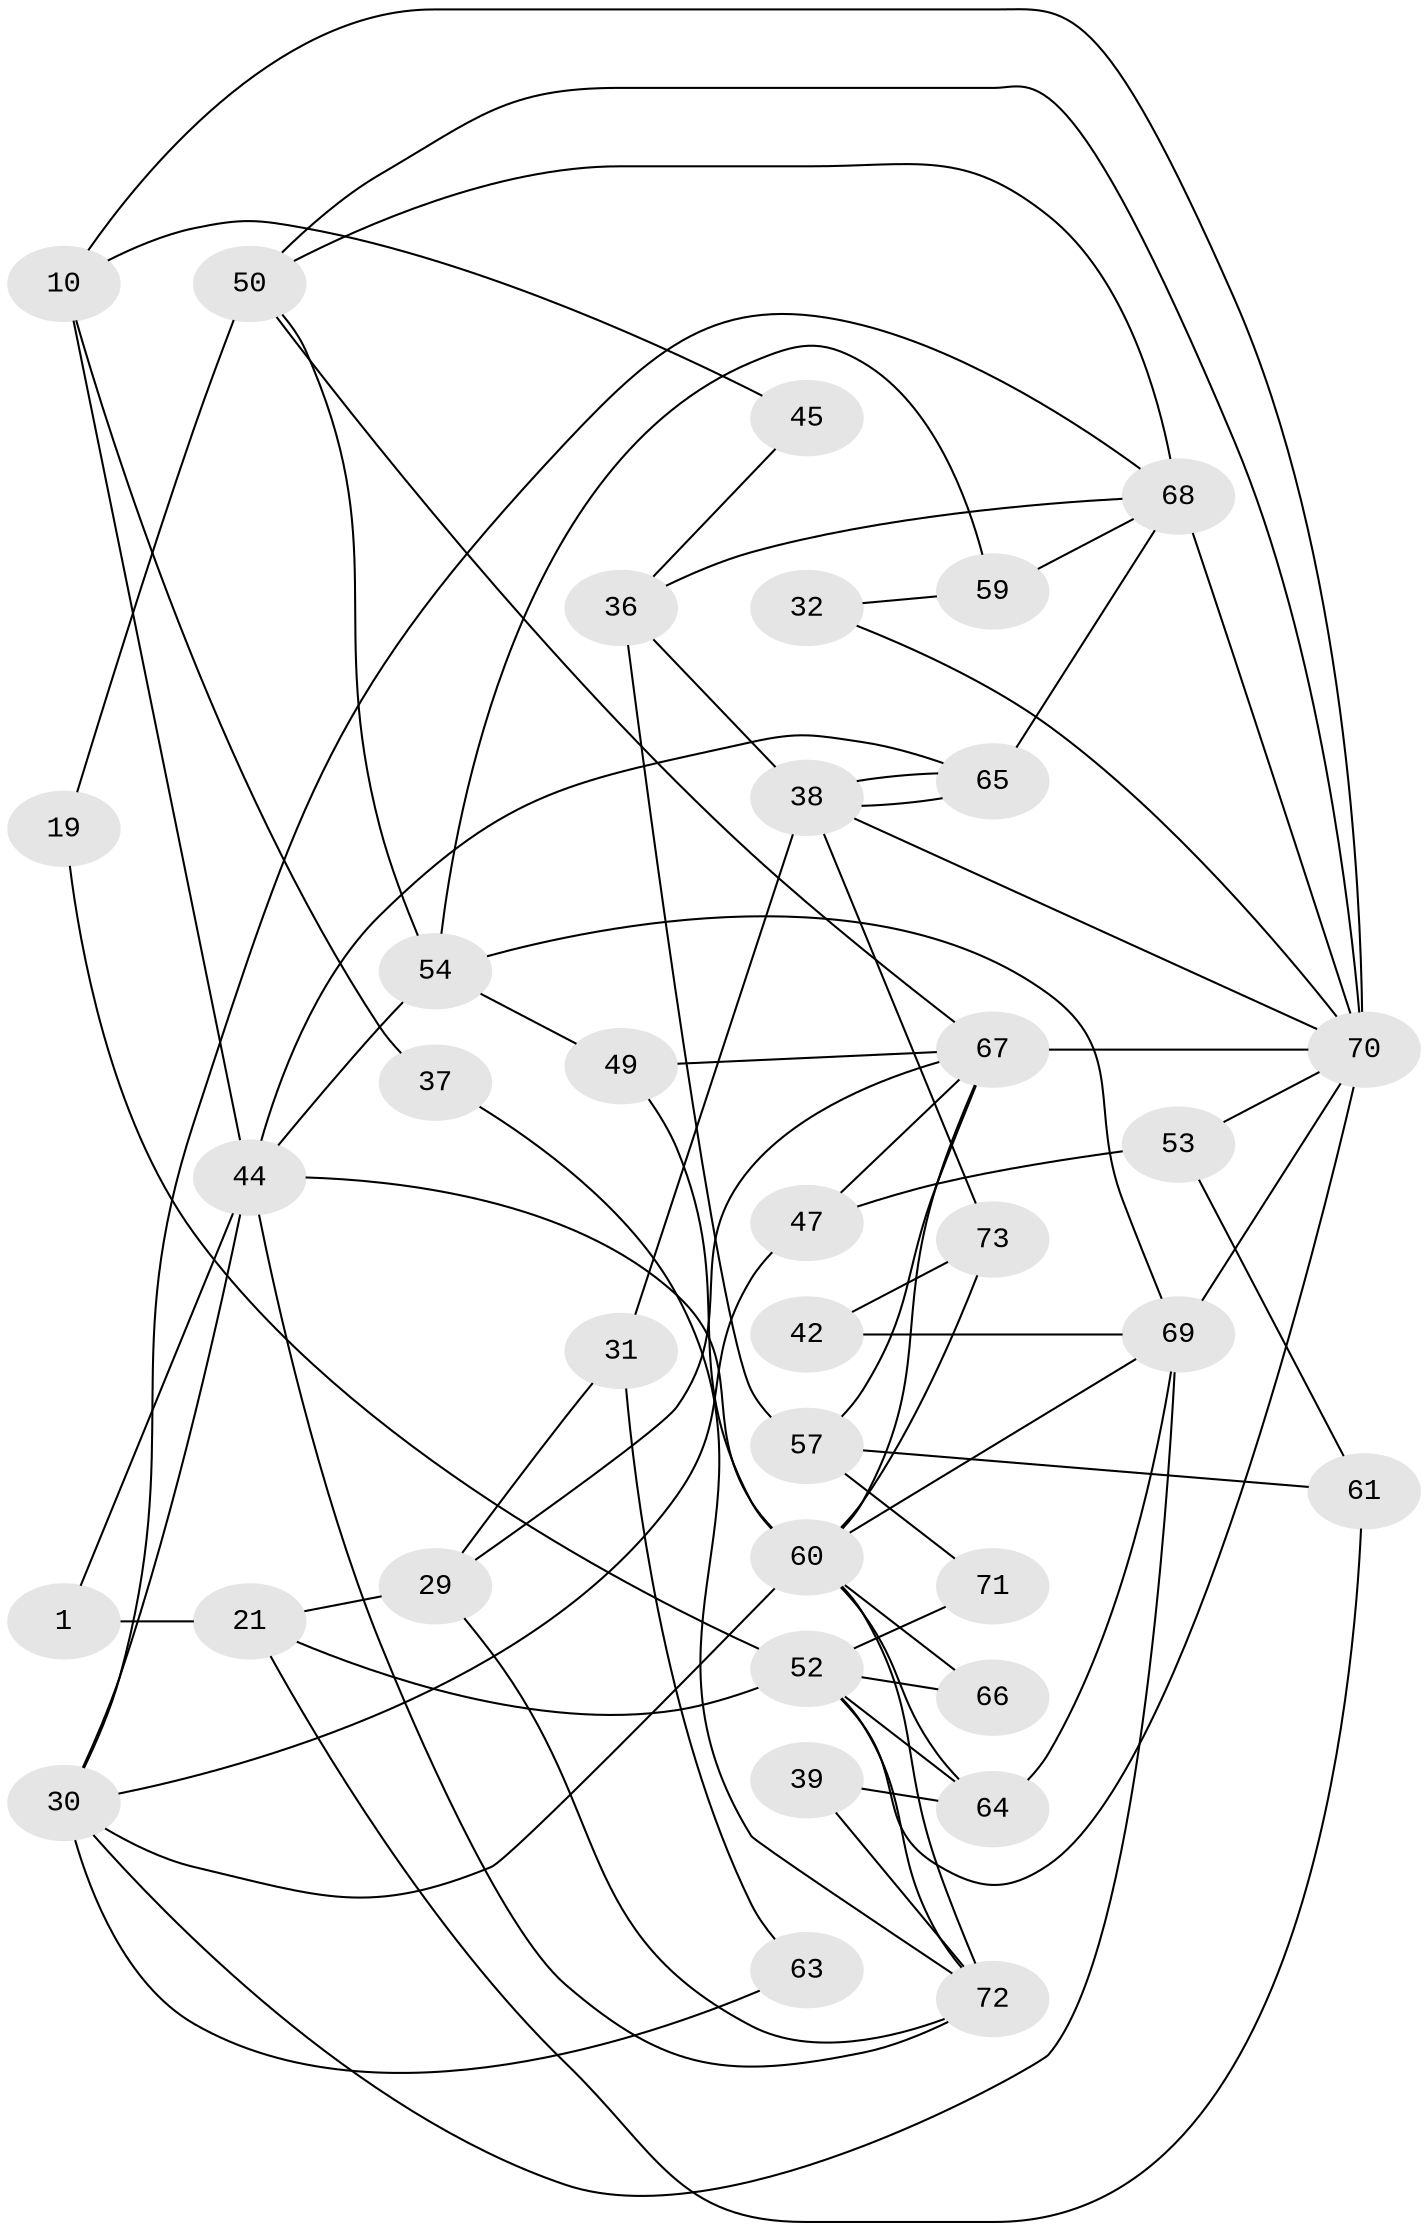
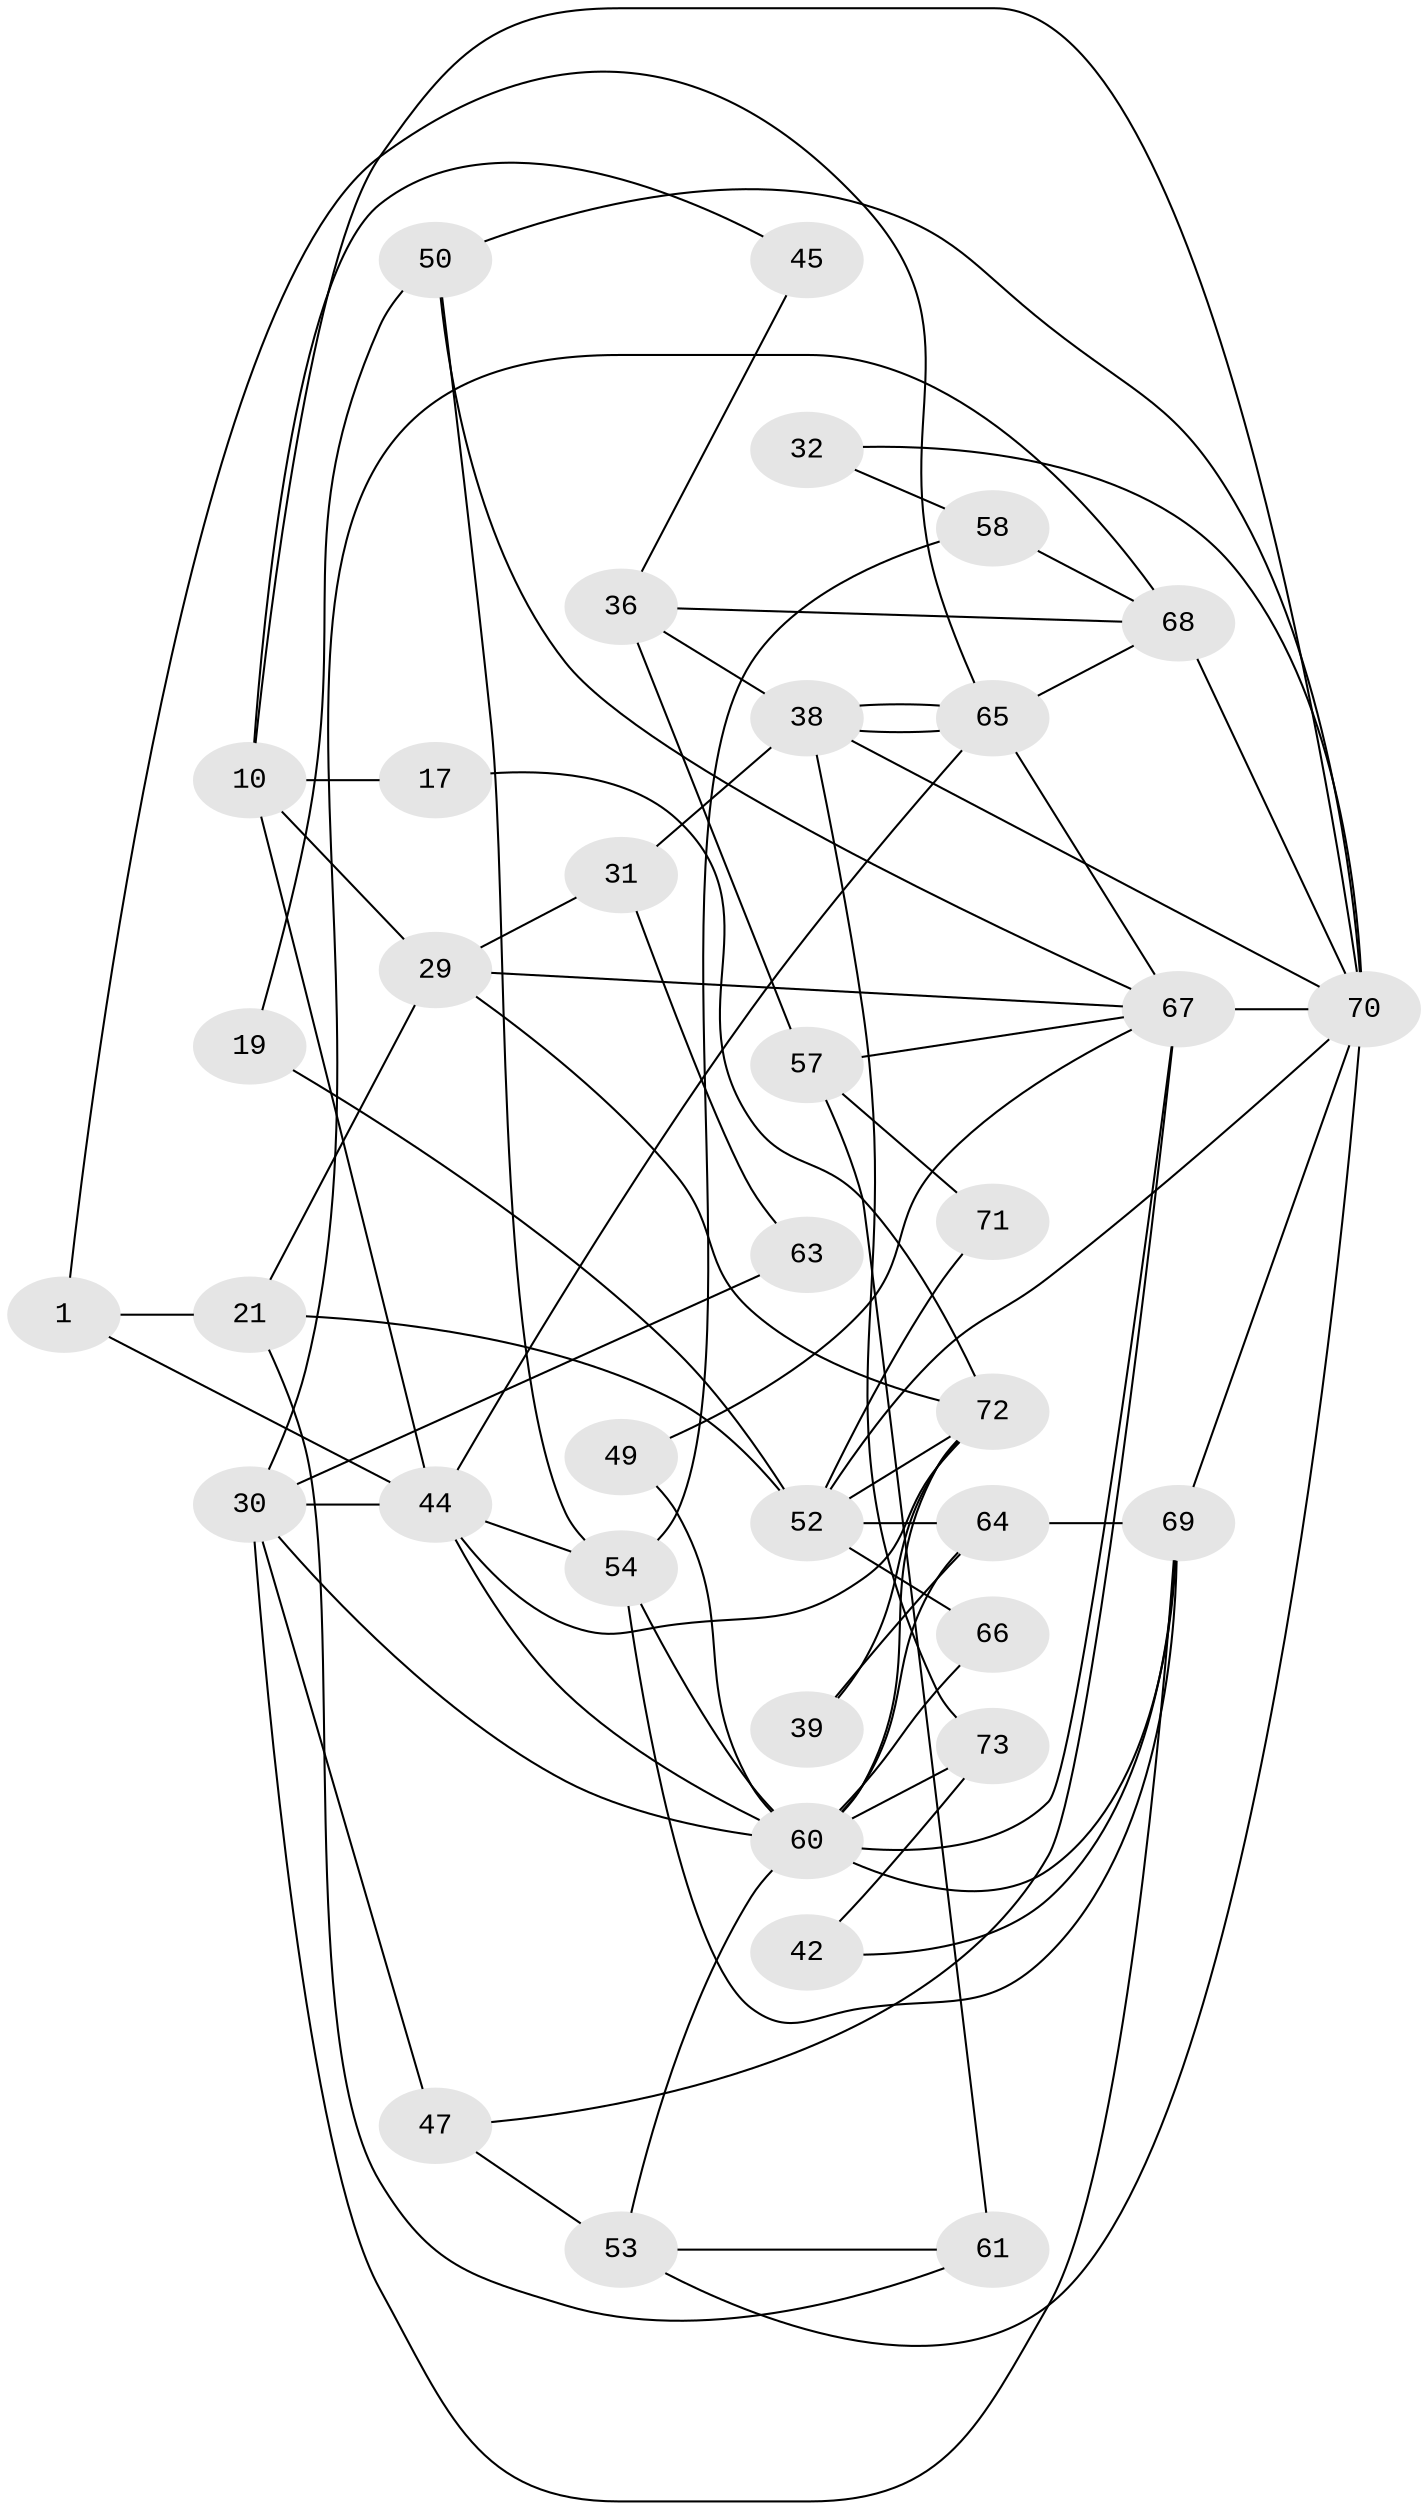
edge "50" -- "68": removed
edge "65" -- "1": added
node "59": label "59" -> "58"
edge "65" -- "67": added
edge "10" -- "29": added
edge "54" -- "49": now "54" -- "60"
node "37": label "37" -> "17"
edge "60" -- "53": added
